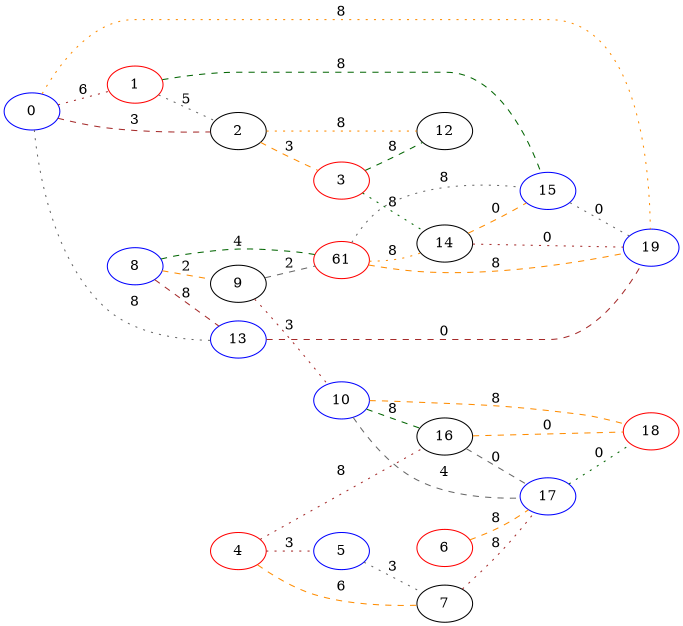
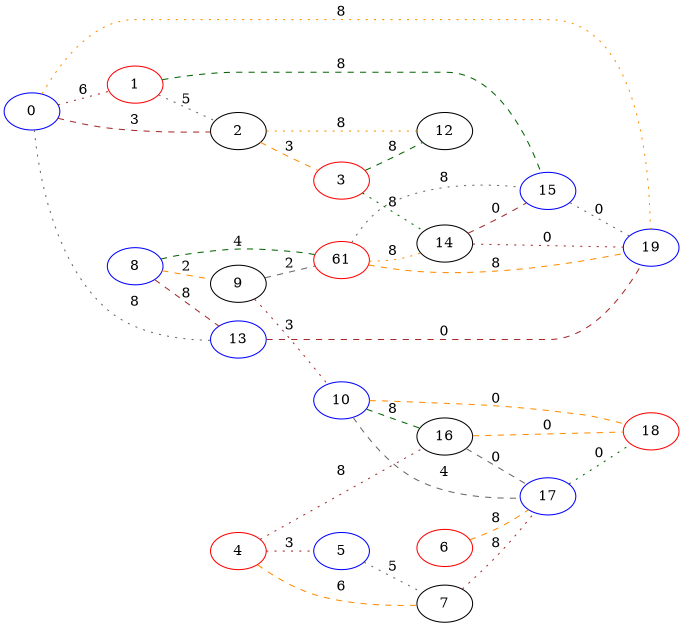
edge "15" -- "14": color darkorange -> brown
edge "10" -- "18": label "8" -> "0"
edge "5" -- "7": label "3" -> "5"
